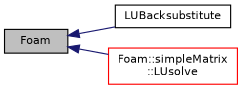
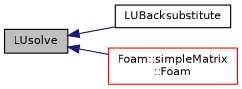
node "Foam": label "Foam" -> "LUsolve"
node "Foam::simpleMatrix ::LUsolve": label "Foam::simpleMatrix ::LUsolve" -> "Foam::simpleMatrix ::Foam"
